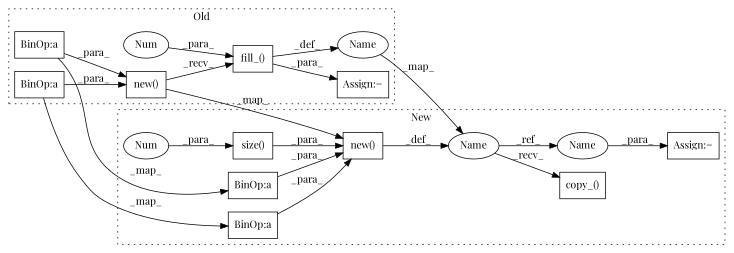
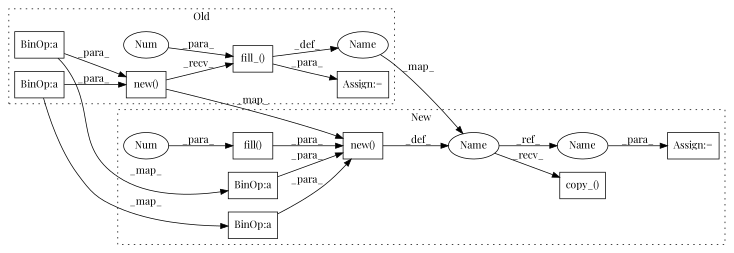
node "size()": label "size()" -> "fill()"
